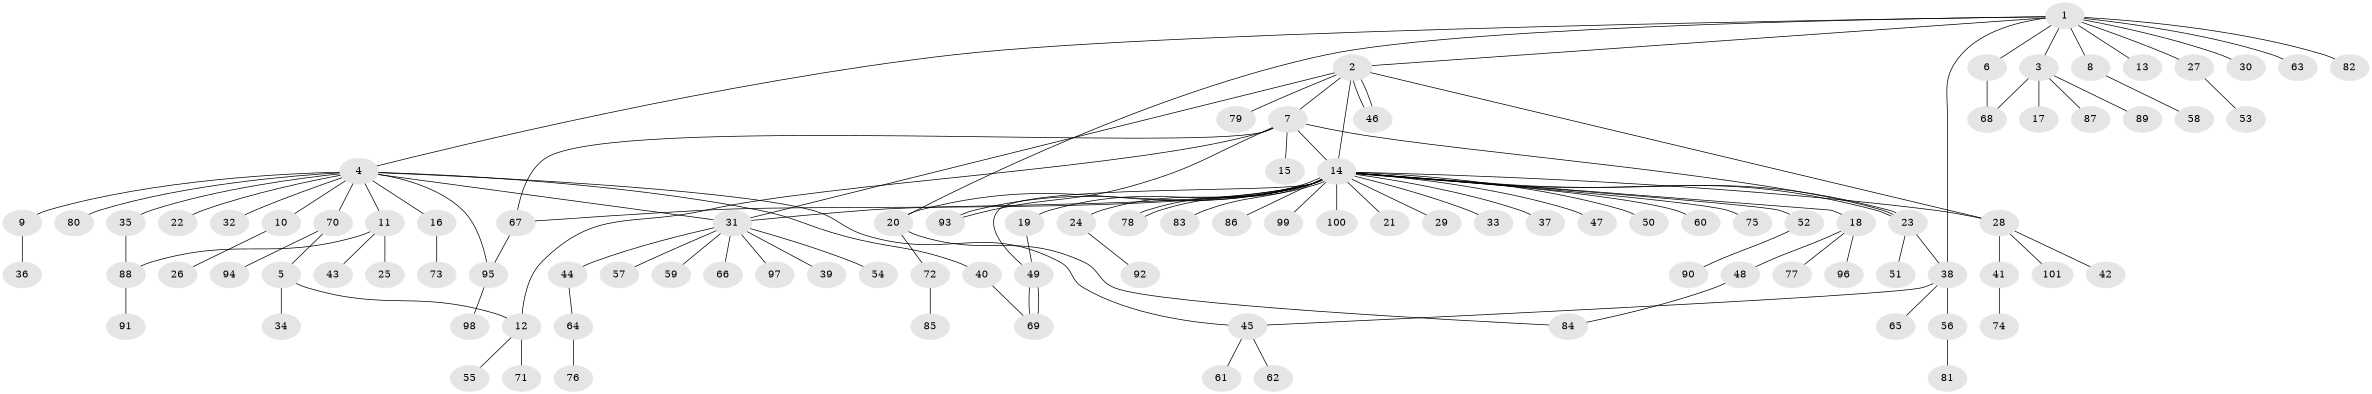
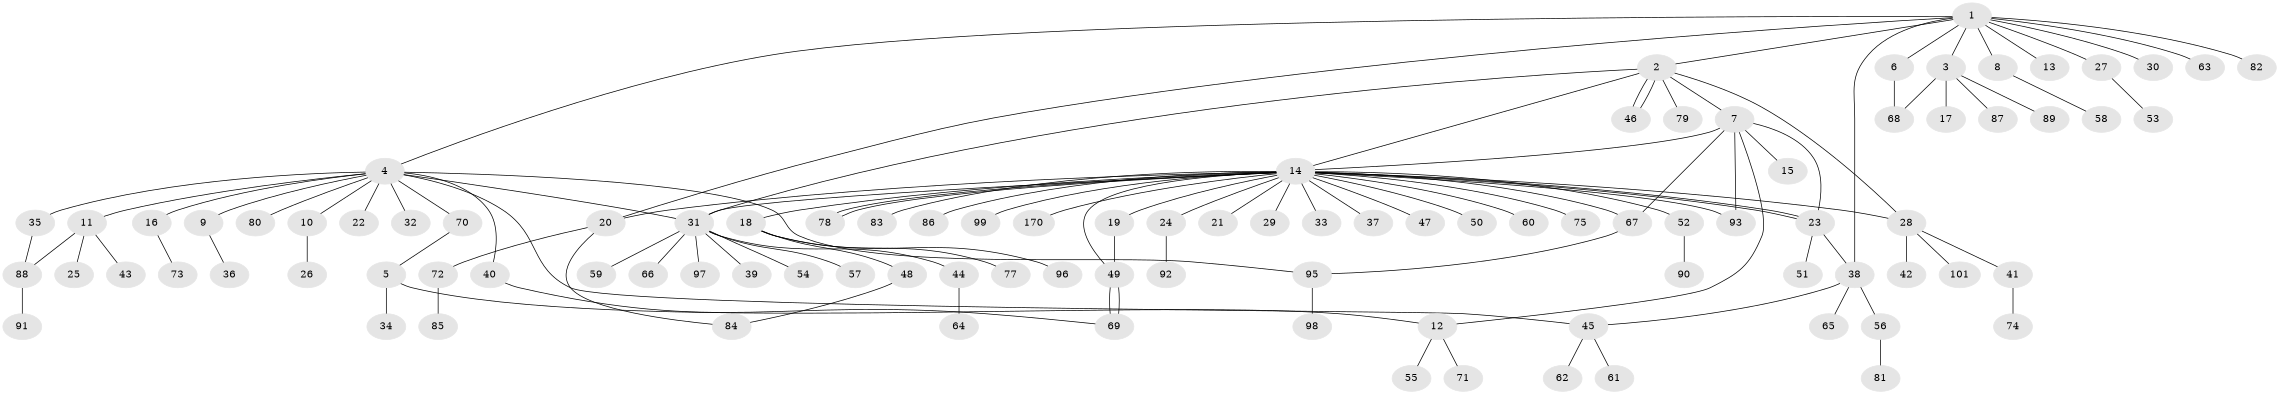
node "100": label "100" -> "170"
node "94": removed
node "76": removed
